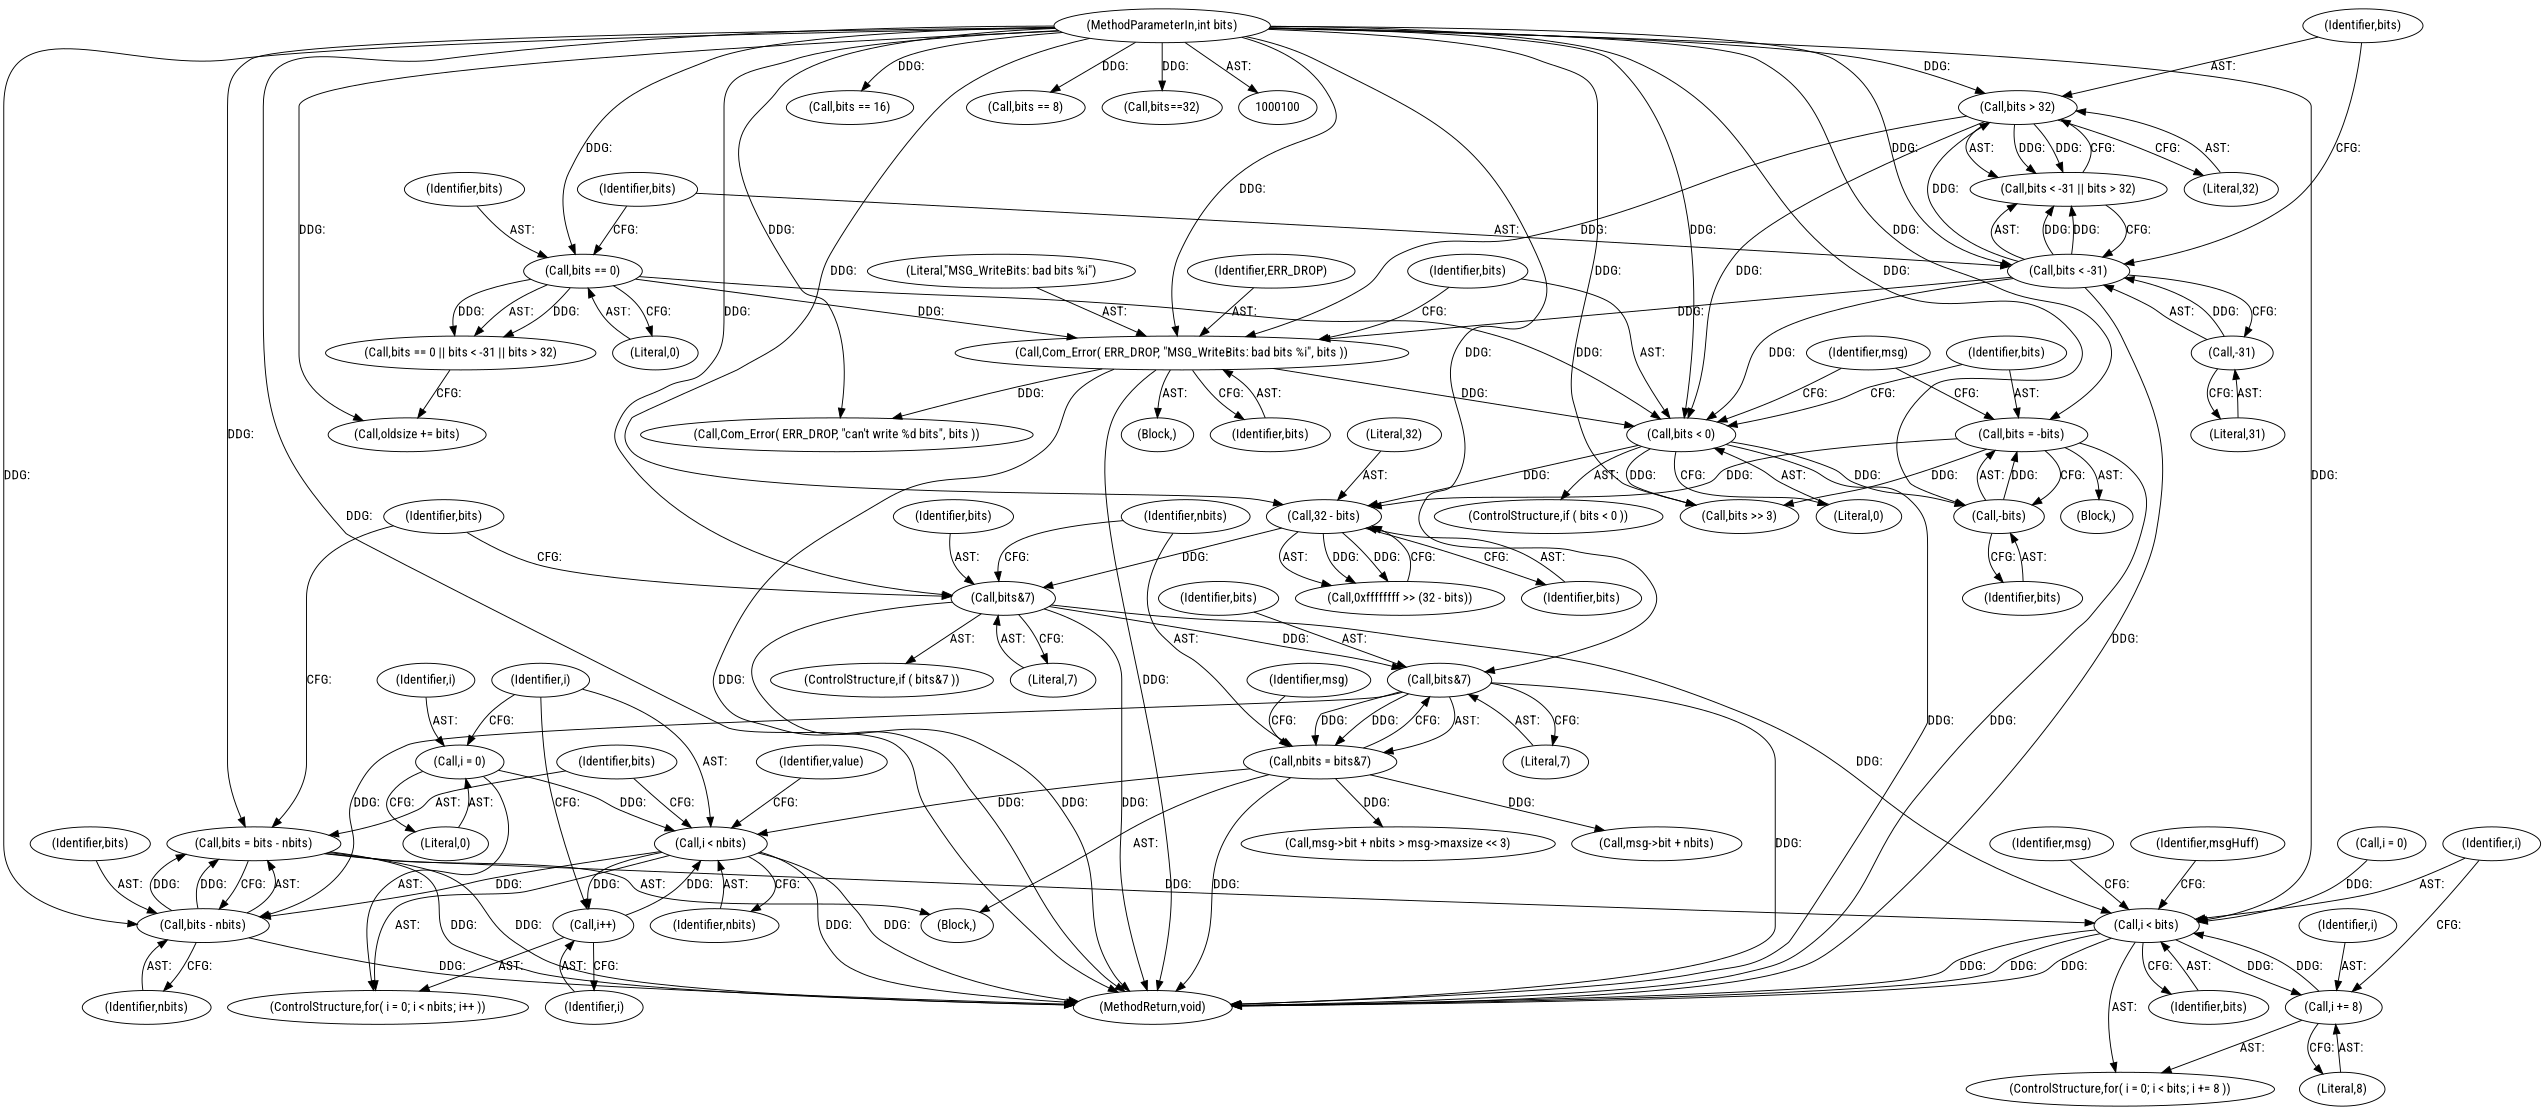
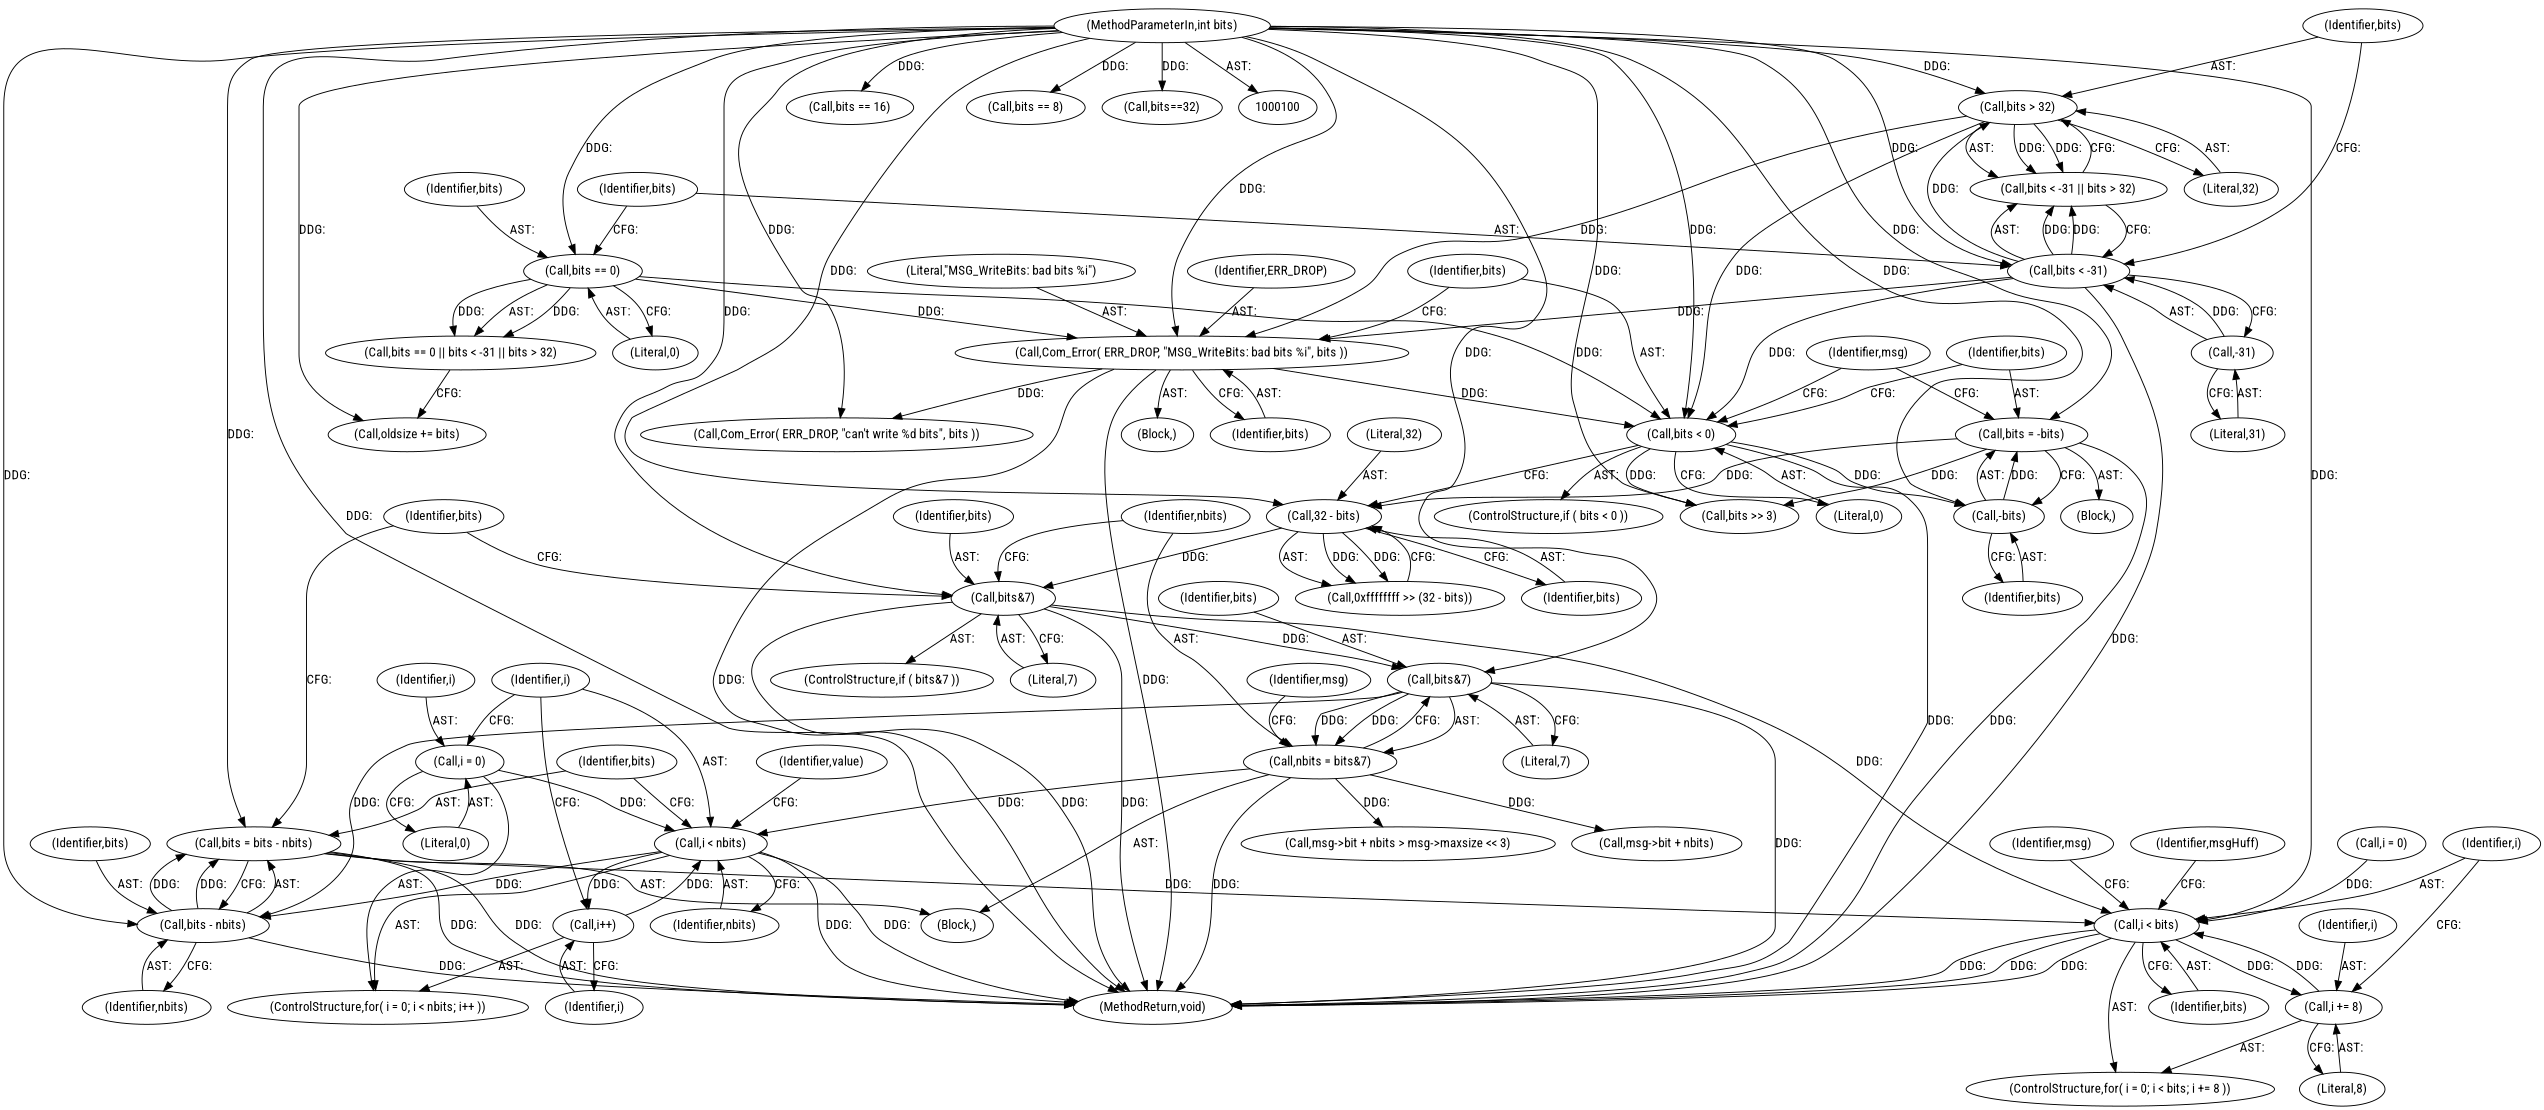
edge "(Call,bits < 0)" -> "(Call,32 - bits)": label "DDG: " -> "CFG: "
